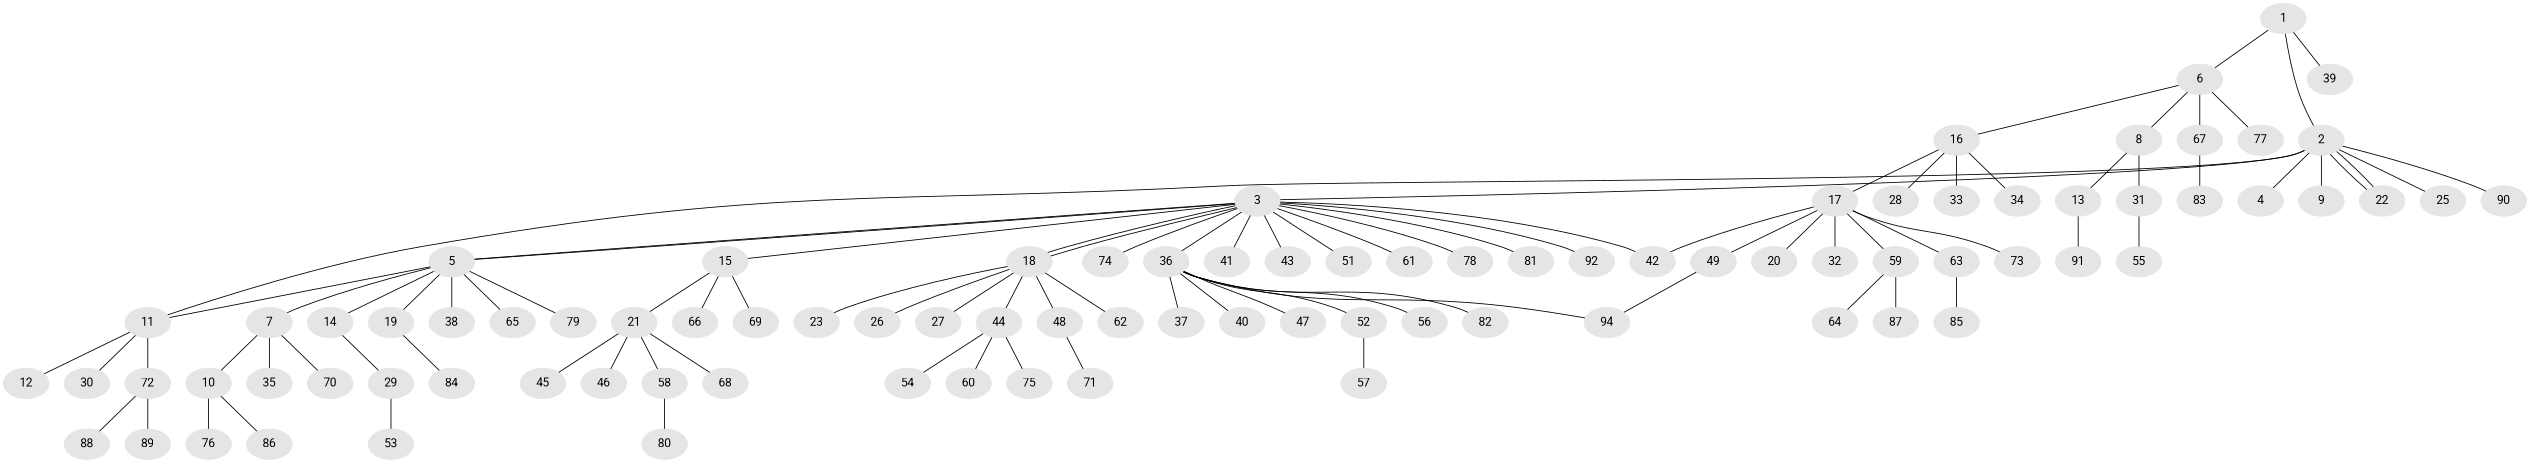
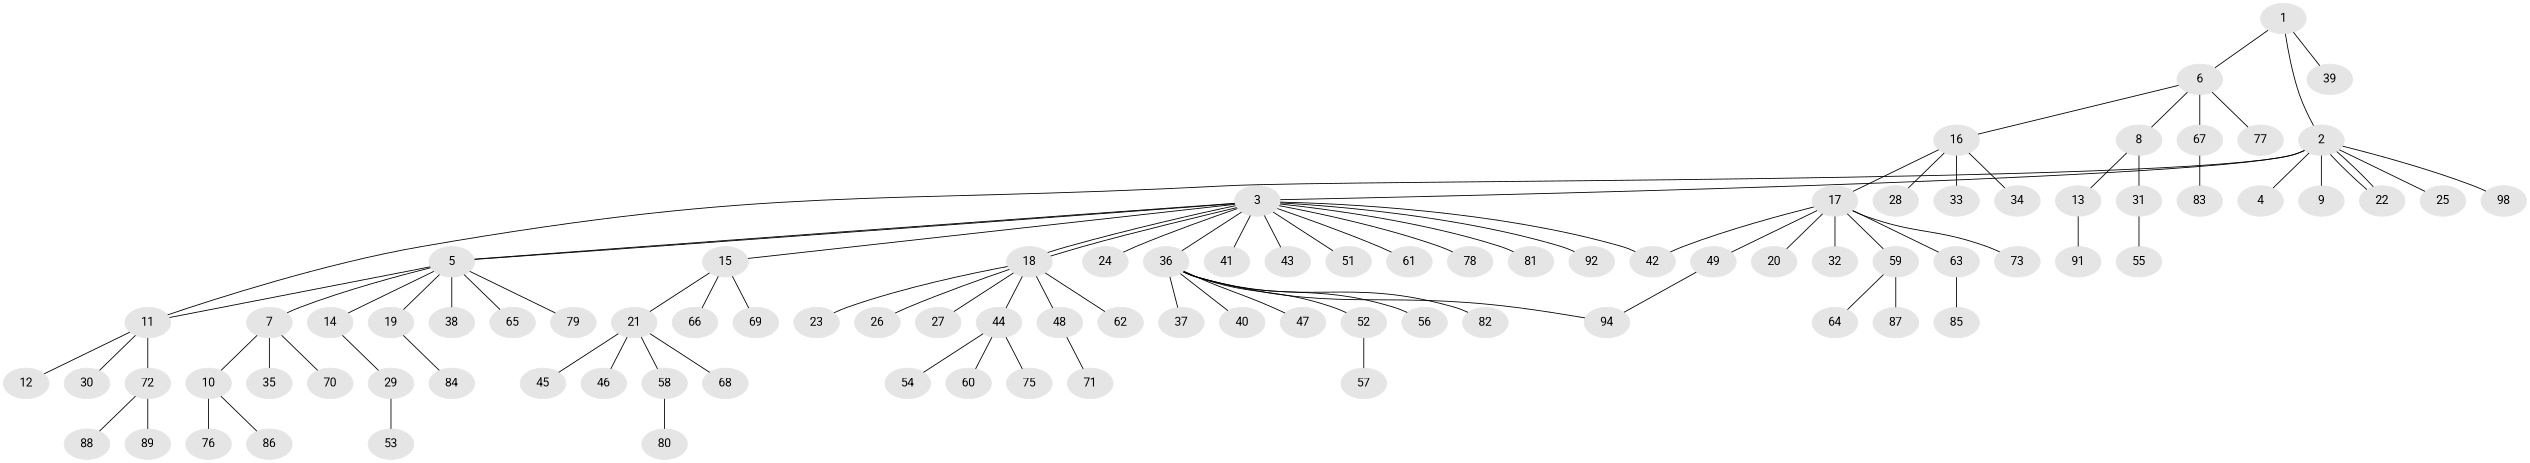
node "90": label "90" -> "98"
node "74": label "74" -> "24"
